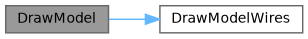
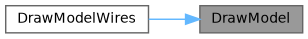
edge "DrawModel" -> "DrawModelWires": reversed
